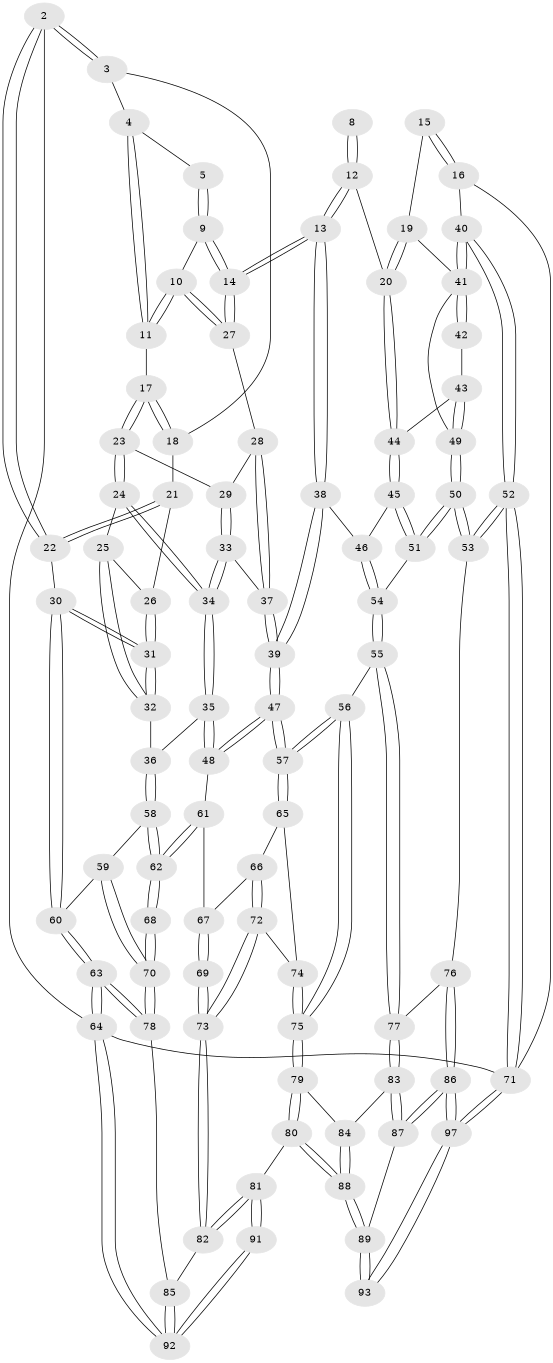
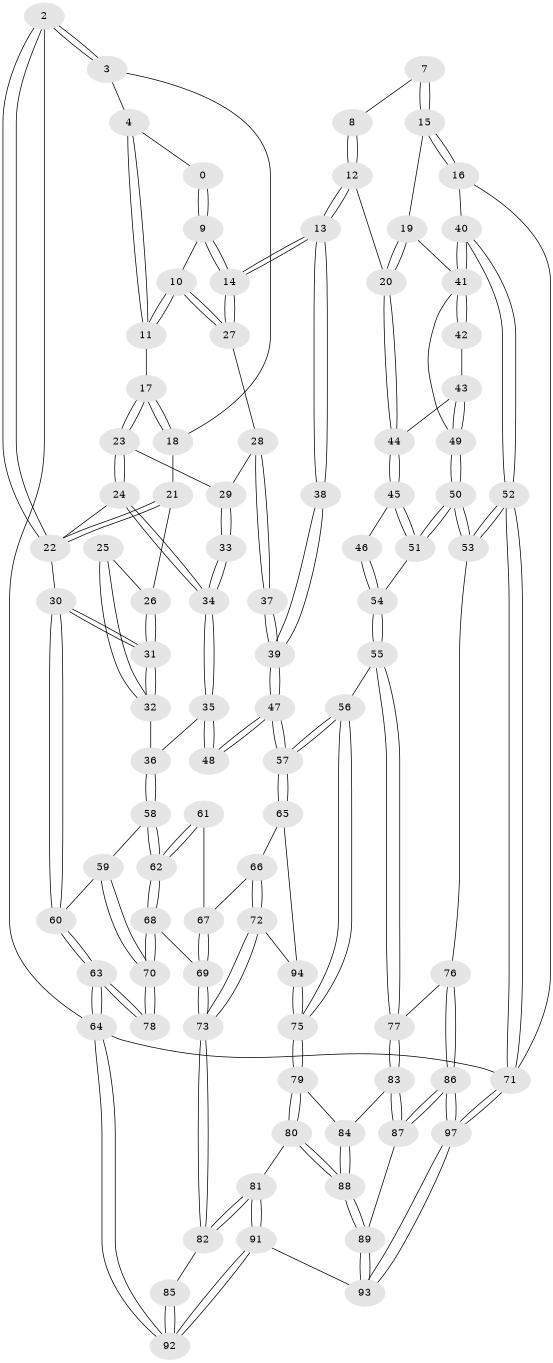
node "7": added
node "5": label "5" -> "0"
edge "24" -- "25": now "24" -- "22"
edge "38" -- "46": removed
edge "33" -- "37": removed
edge "48" -- "61": removed
edge "68" -- "69": added
node "74": label "74" -> "94"
edge "78" -- "85": removed
edge "91" -- "93": added
